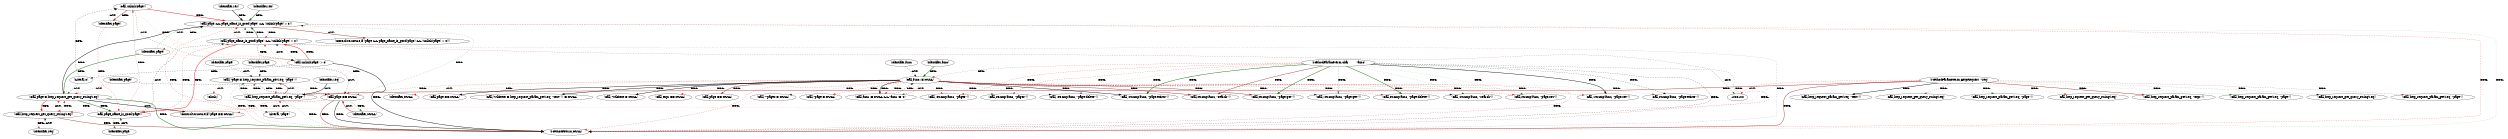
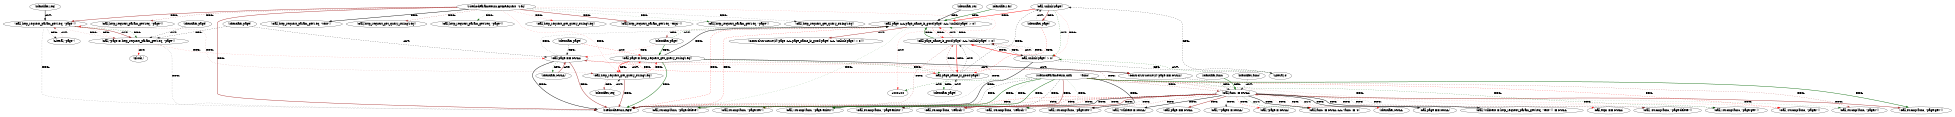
edge "(Call,page_name_is_good(page))" -> "(Call,unlink(page))": color brown -> black
edge "(MethodParameterIn,char         *func)" -> "(Call,func != NULL)": label "CFG: " -> "DDG: "
edge "(MethodParameterIn,HttpRequest  *req)" -> "1000100": style dashed -> dotted
edge "(Literal,0)" -> "(Call,page = http_request_get_query_string(req))": now "(Literal,0)" -> "(Call,unlink(page) > 0)"
edge "(Call,func != NULL)" -> "(Call,**pages = NULL)": label "CFG: " -> "DDG: "
edge "(Call,func != NULL && *func != '0')" -> "(Call,func != NULL)": now "(ControlStructure,if (page == NULL))" -> "(Call,func != NULL)"
edge "(Call,page = http_request_get_query_string(req))" -> "(Call,page_name_is_good(page))": style bold -> dashed
node "(MethodReturn,NULL)": label "(MethodReturn,NULL)" -> "(MethodReturn,RET)"
